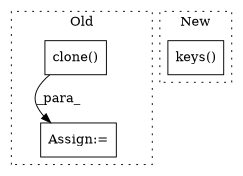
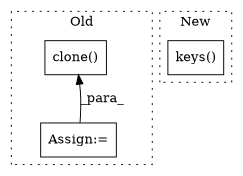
edge "clone()" -> "Assign:=": reversed
